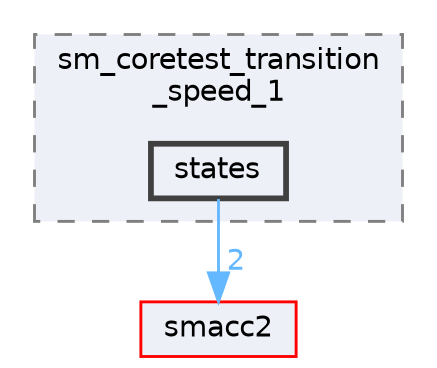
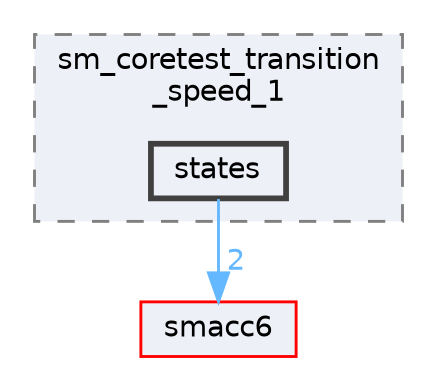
node "smacc2": label "smacc2" -> "smacc6"
